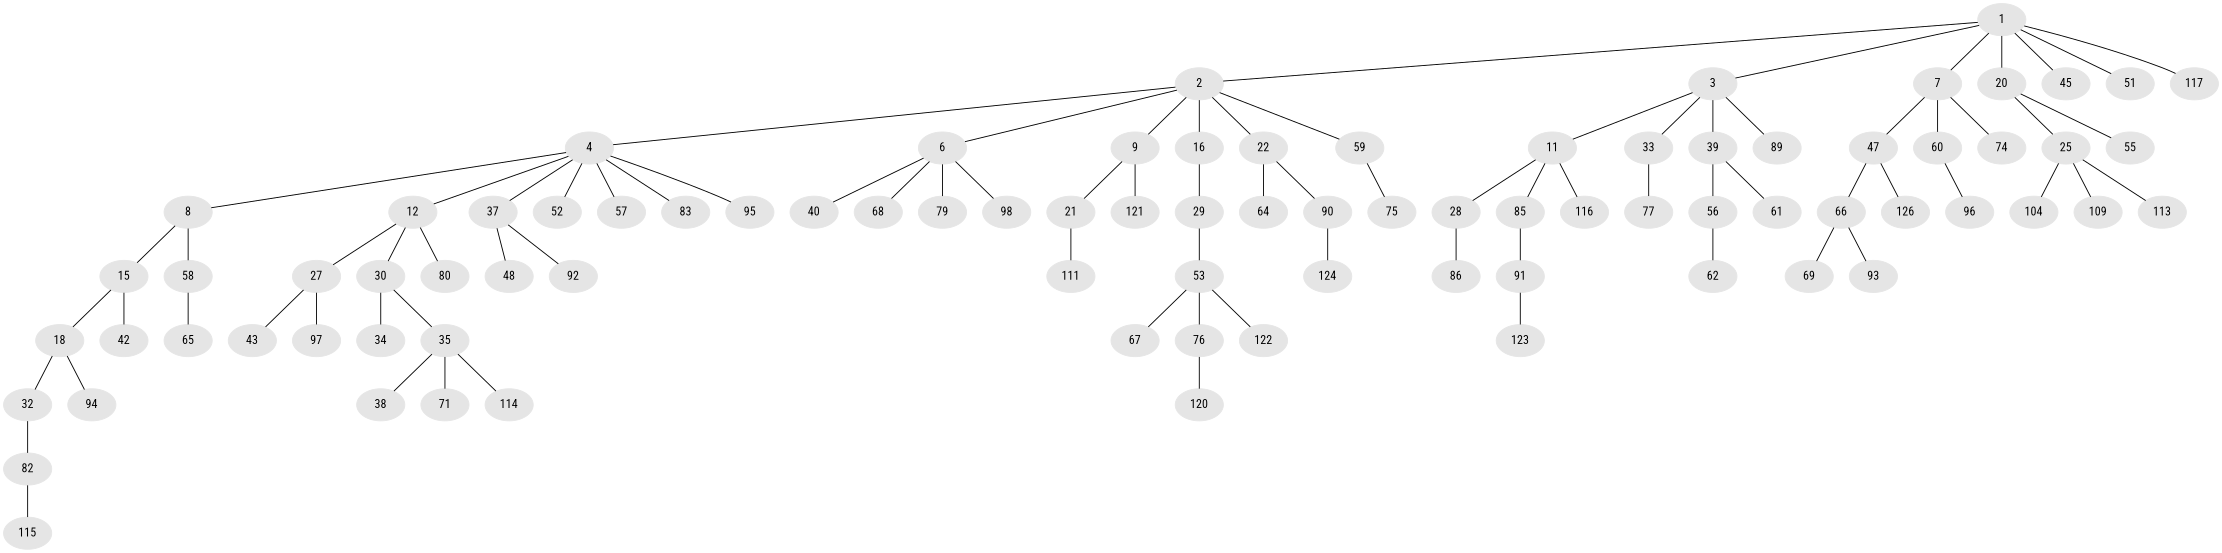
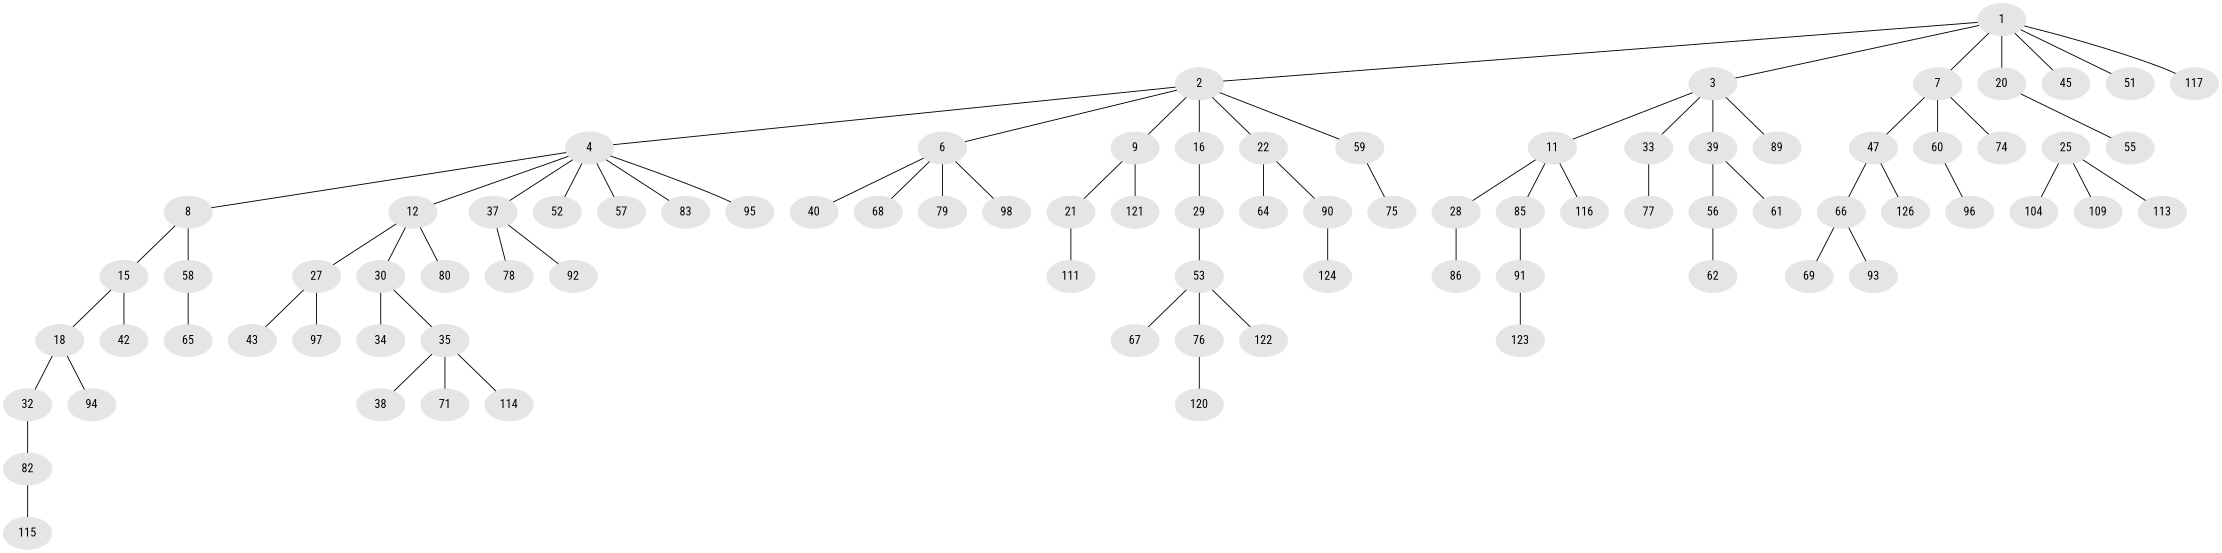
edge "20" -- "25": removed
node "48": label "48" -> "78"
